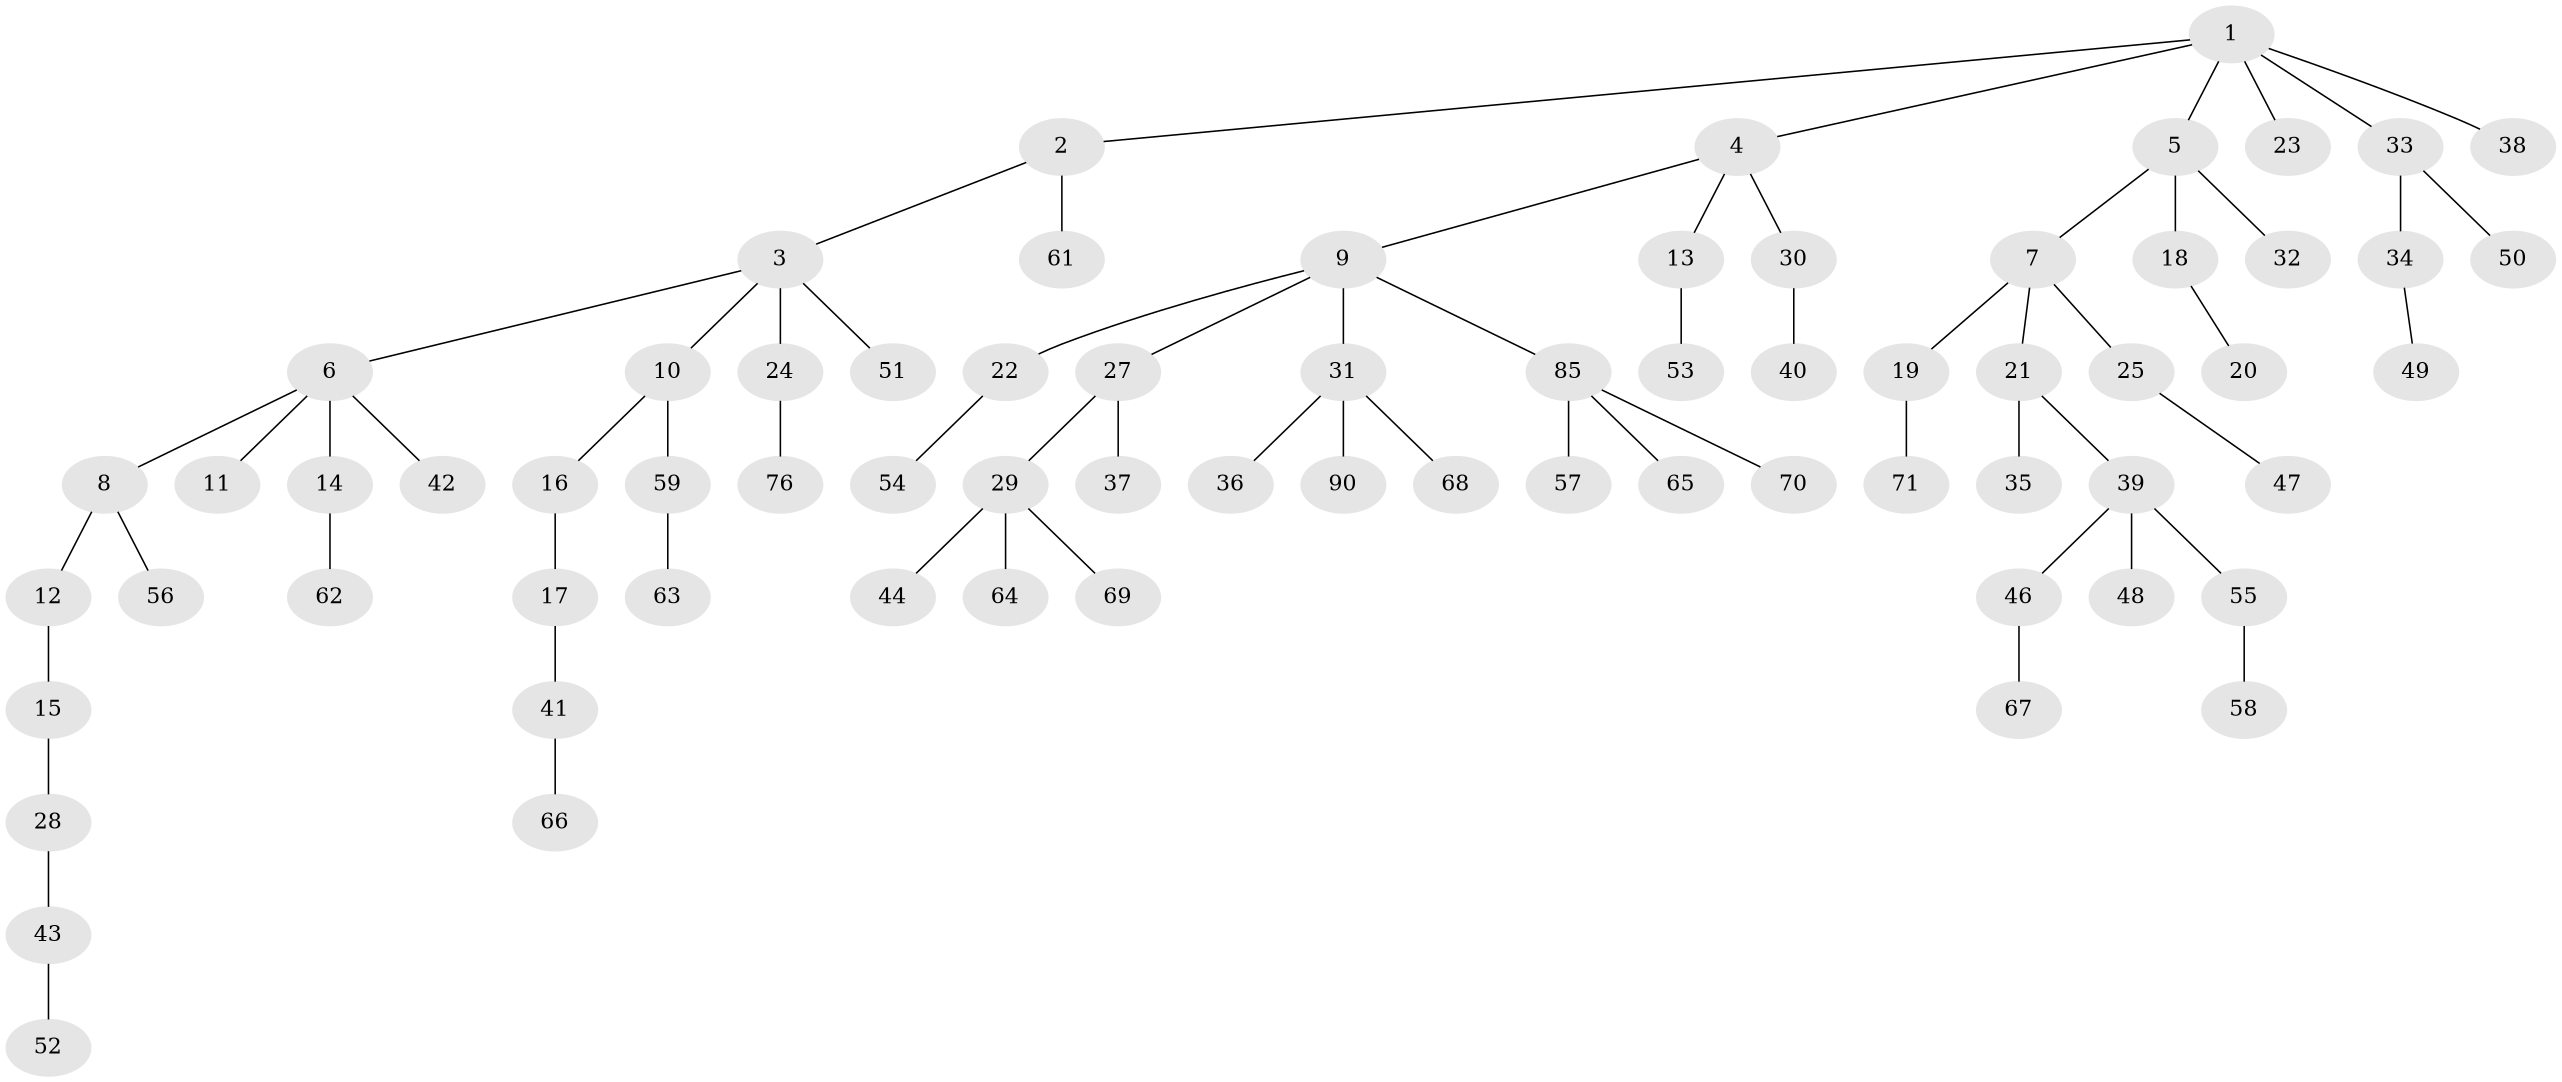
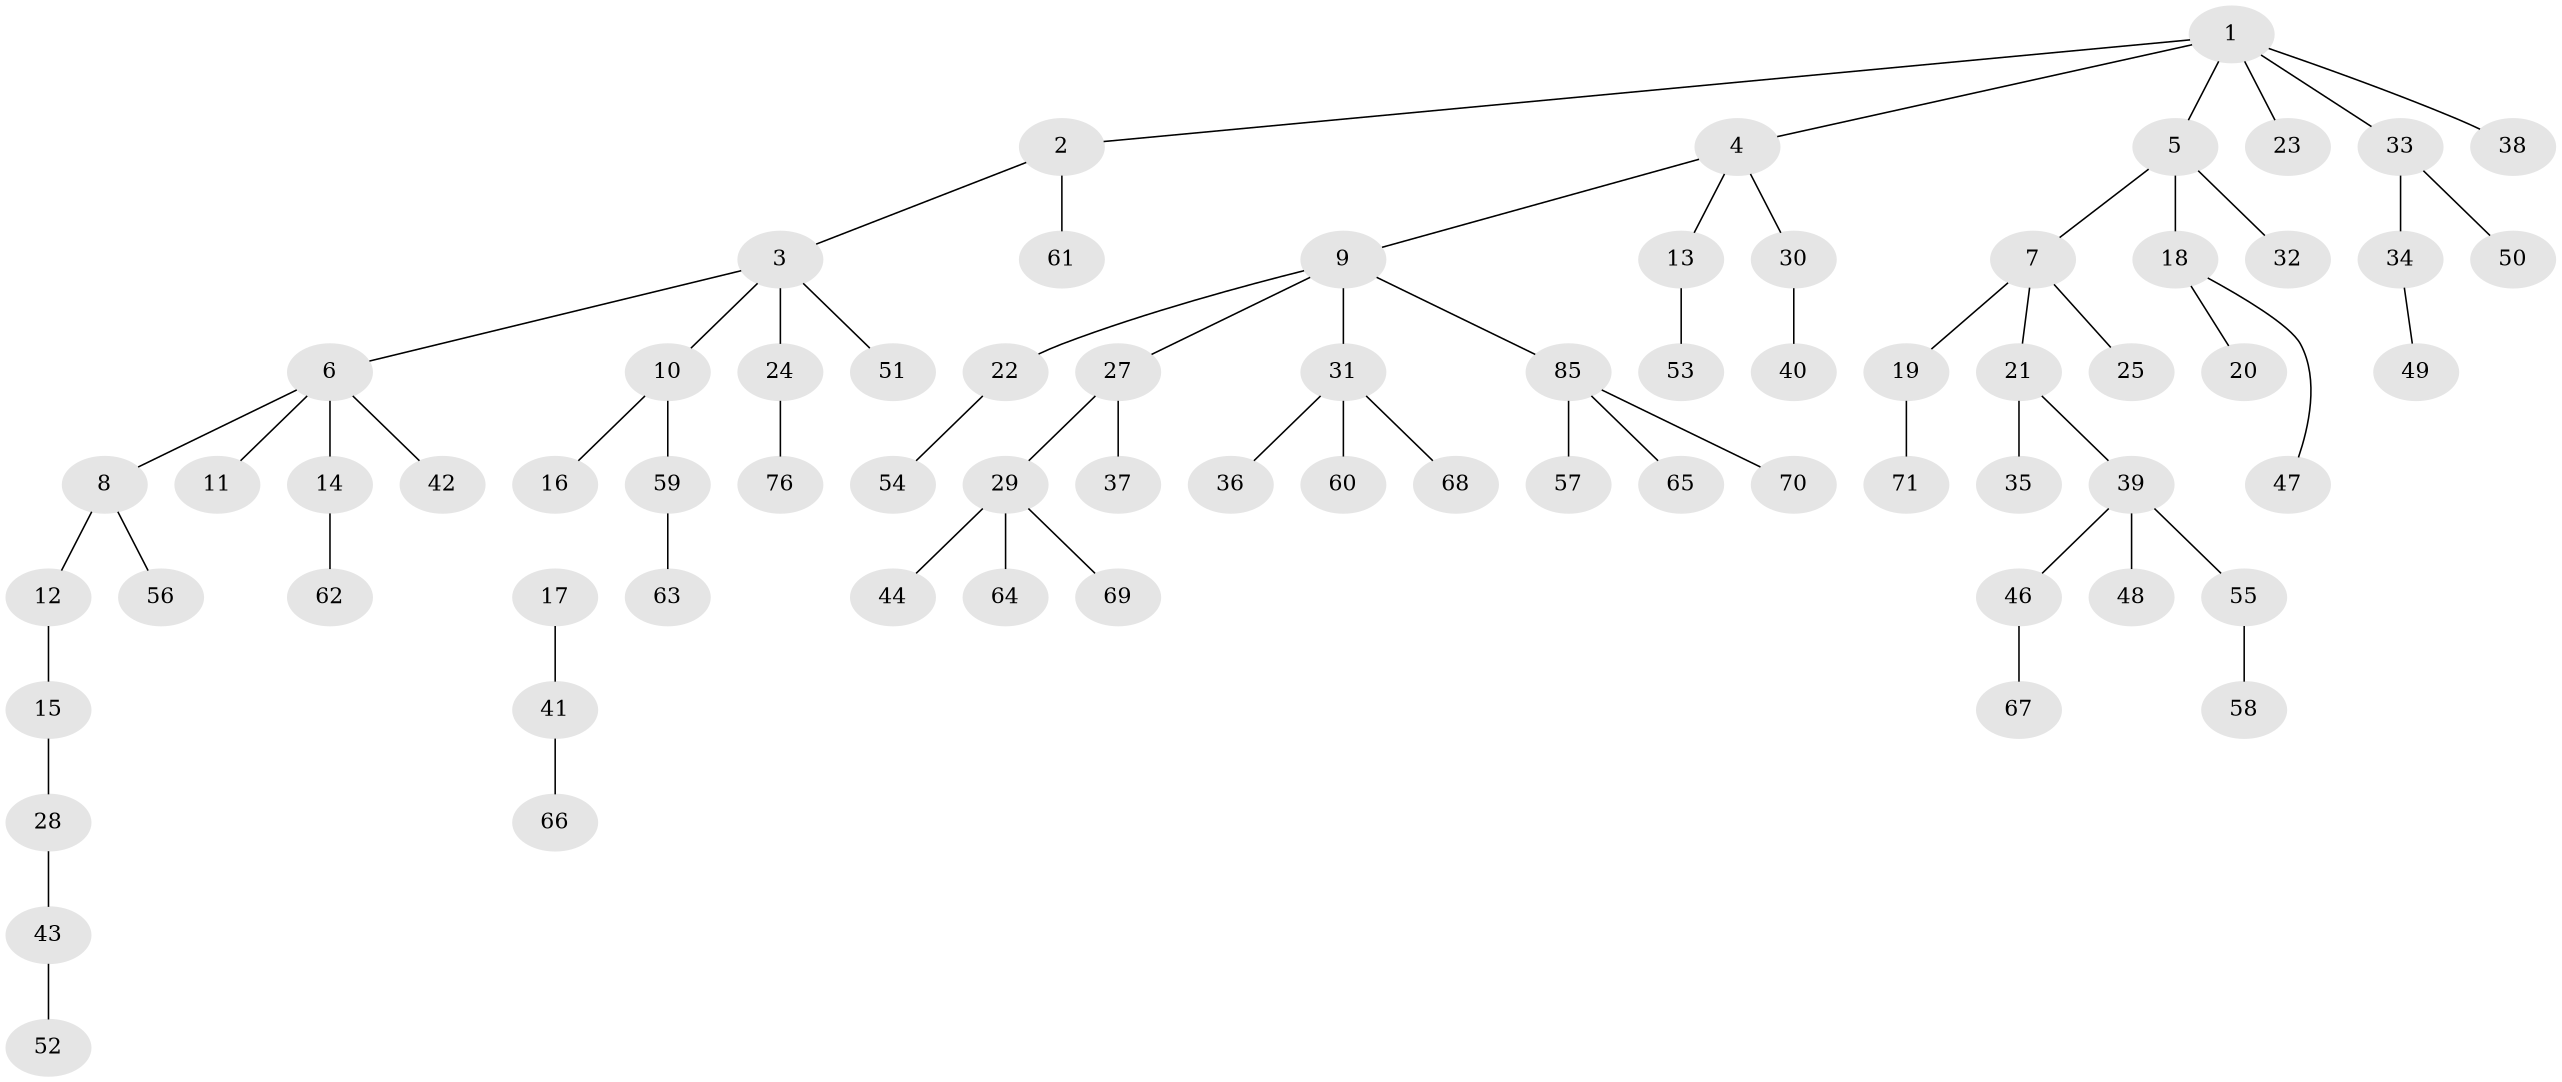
edge "25" -- "47": now "18" -- "47"
node "90": label "90" -> "60"
edge "16" -- "17": removed
